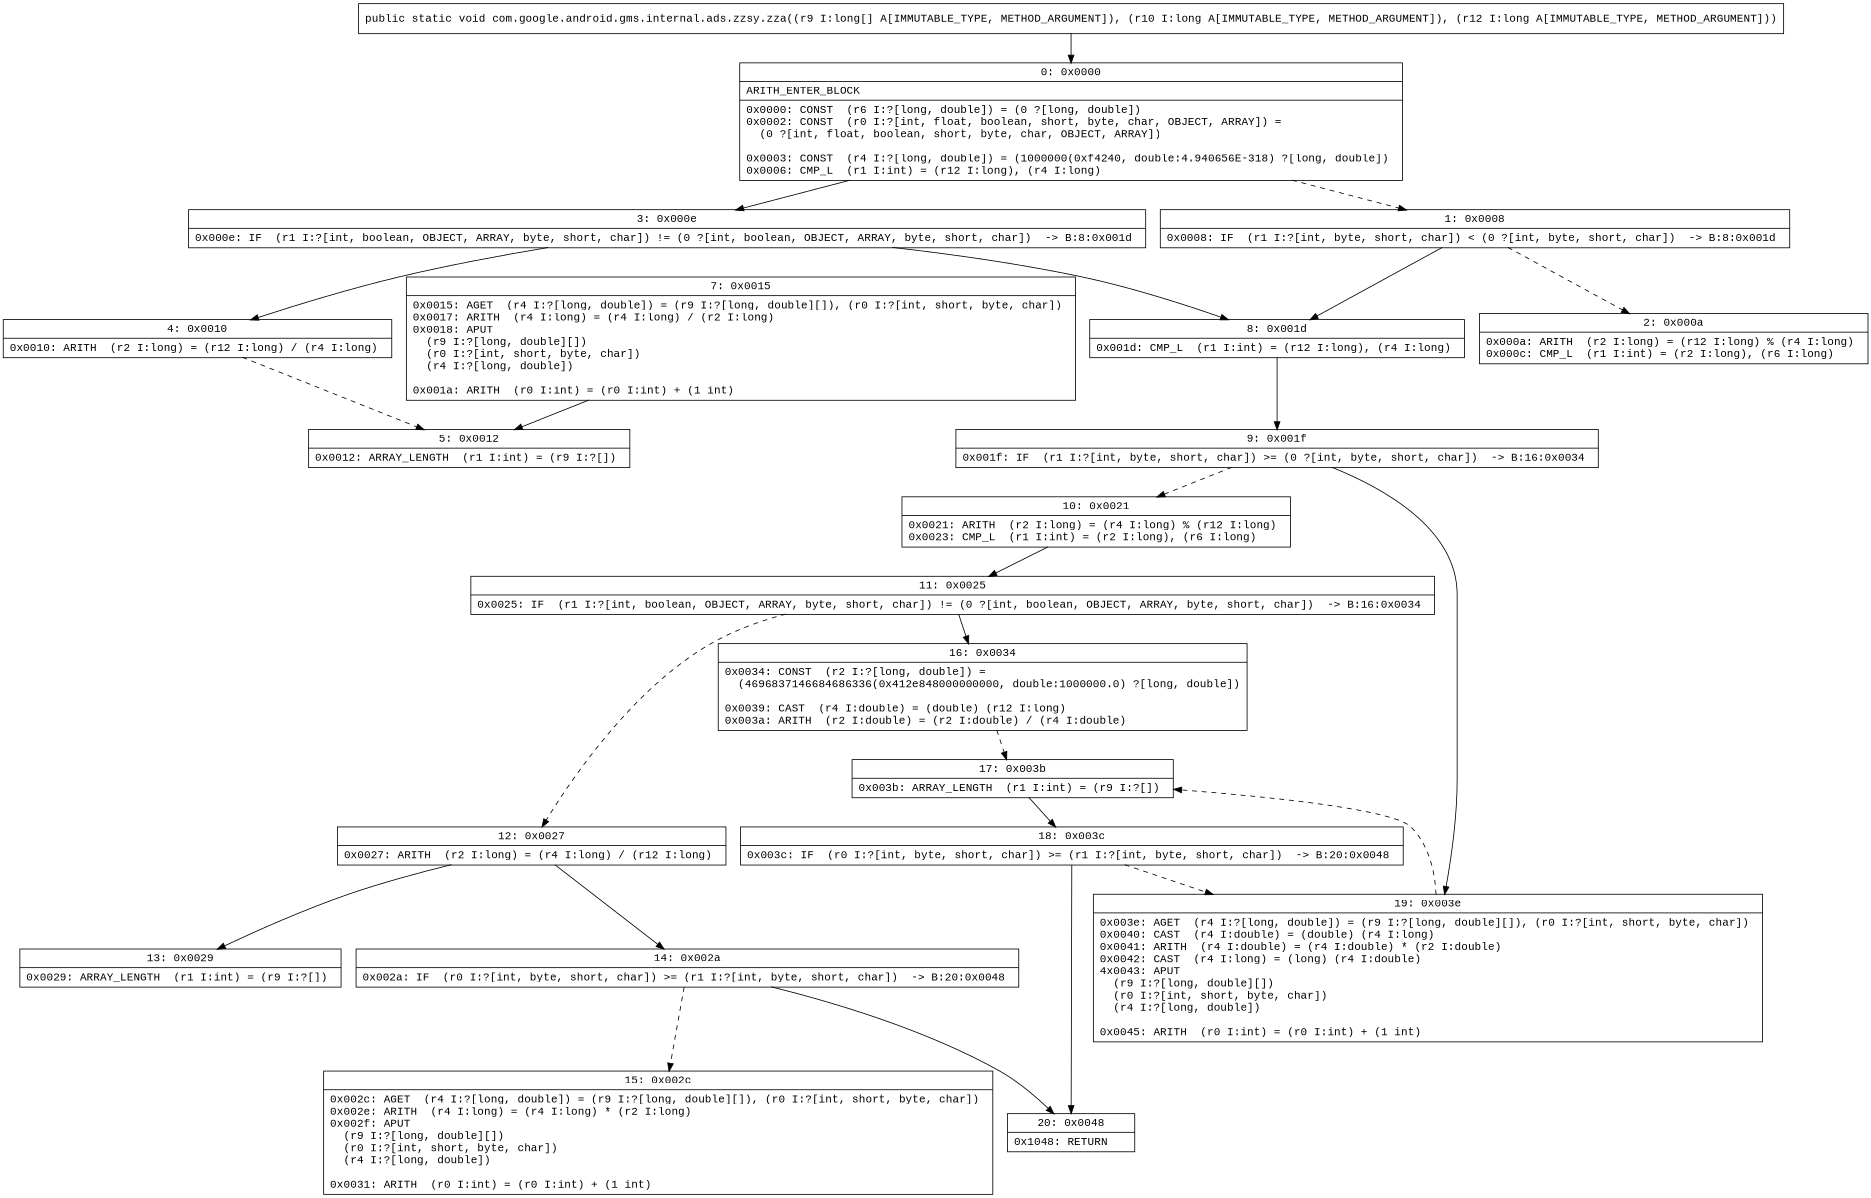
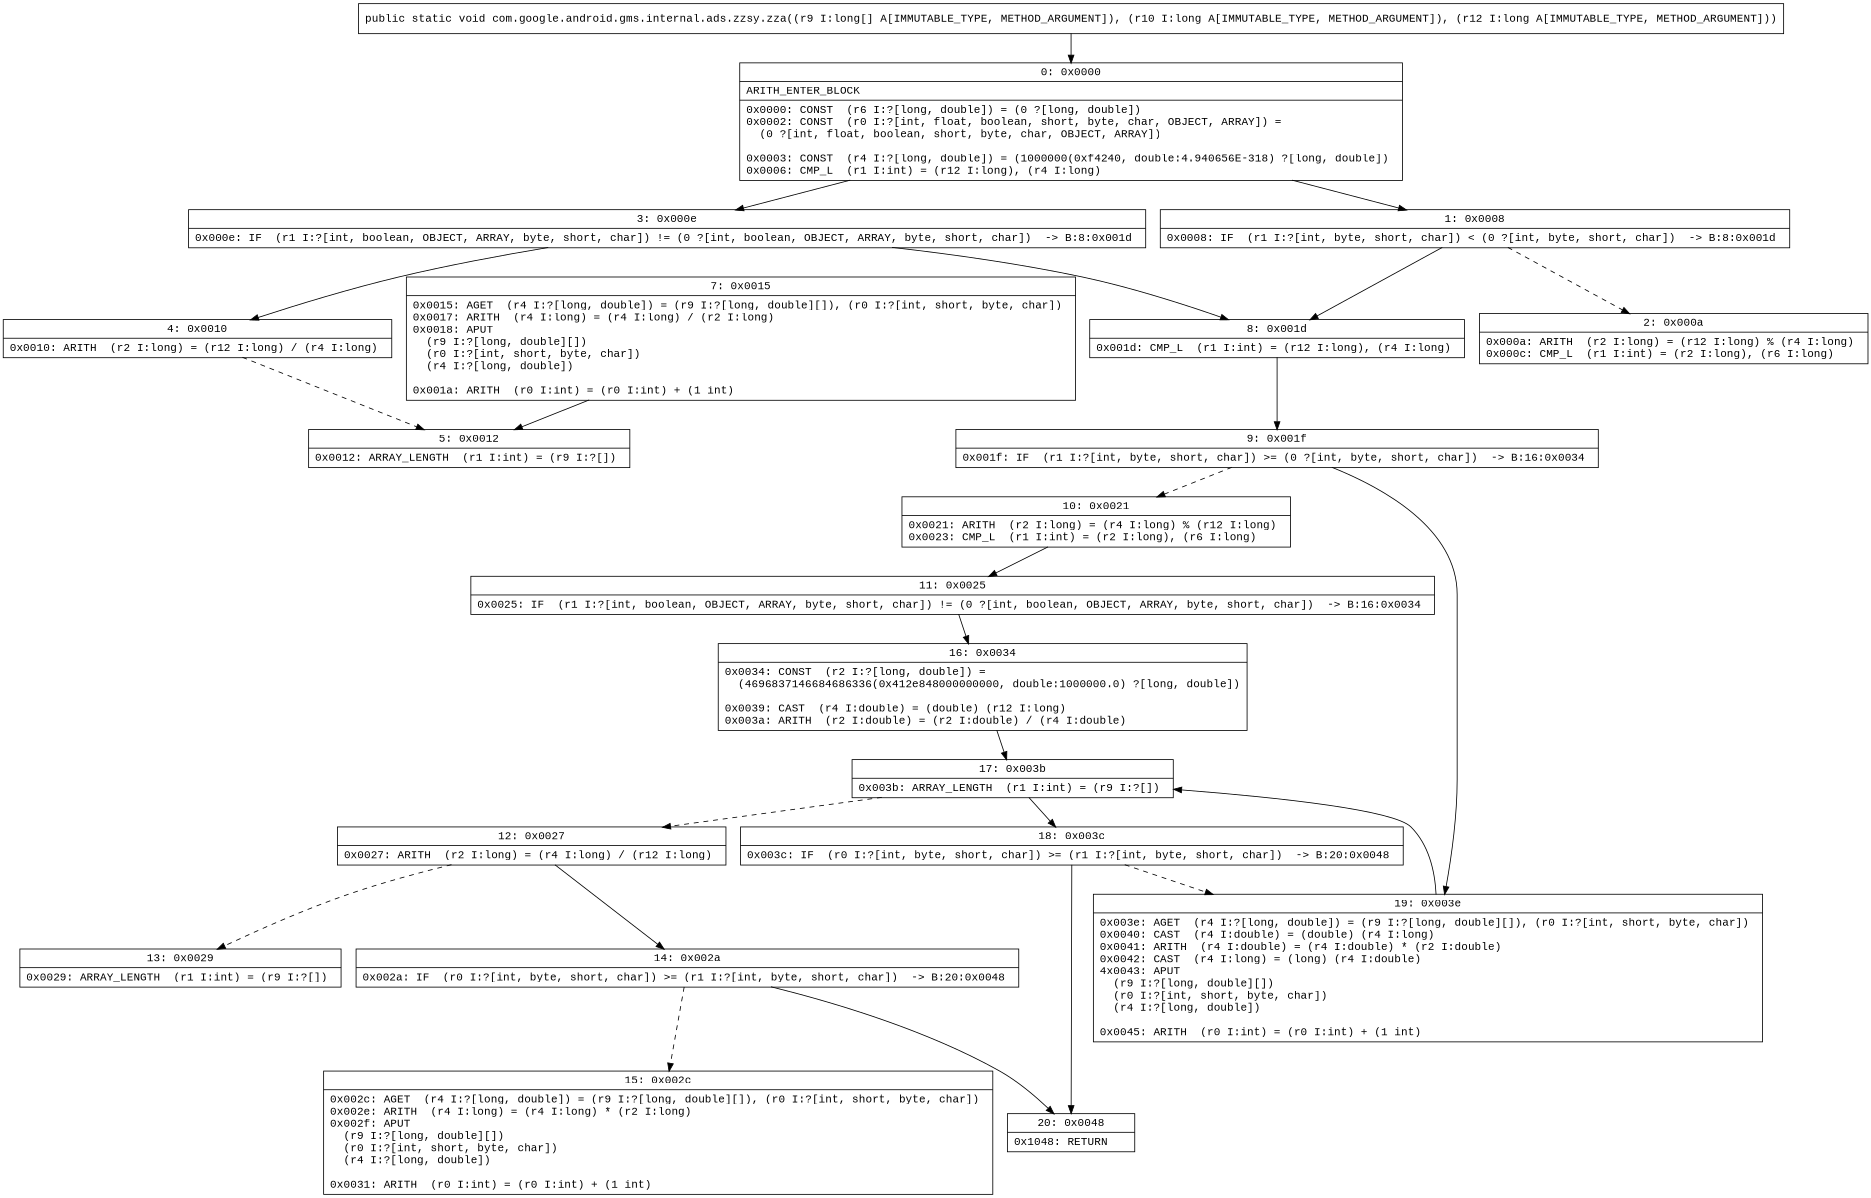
edge "0: 0x0000" -> "1: 0x0008": style dashed -> solid
edge "11: 0x0025" -> "12: 0x0027": now "17: 0x003b" -> "12: 0x0027"
edge "16: 0x0034" -> "17: 0x003b": style dashed -> solid
edge "19: 0x003e" -> "17: 0x003b": style dashed -> solid
edge "12: 0x0027" -> "13: 0x0029": style solid -> dashed
